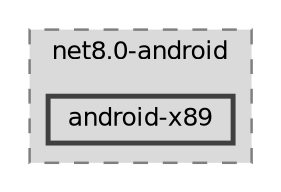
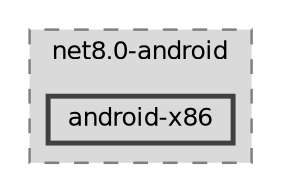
node "android-x89": label "android-x89" -> "android-x86"
